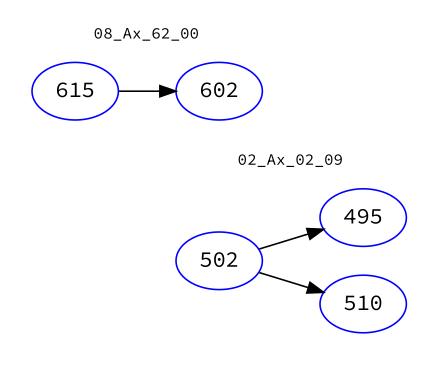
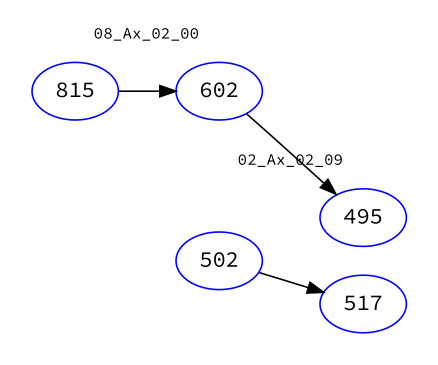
cluster "08_Ax_62_00": label "08_Ax_62_00" -> "08_Ax_02_00"
node "615": label "615" -> "815"
edge "502" -> "495": now "602" -> "495"
node "510": label "510" -> "517"
